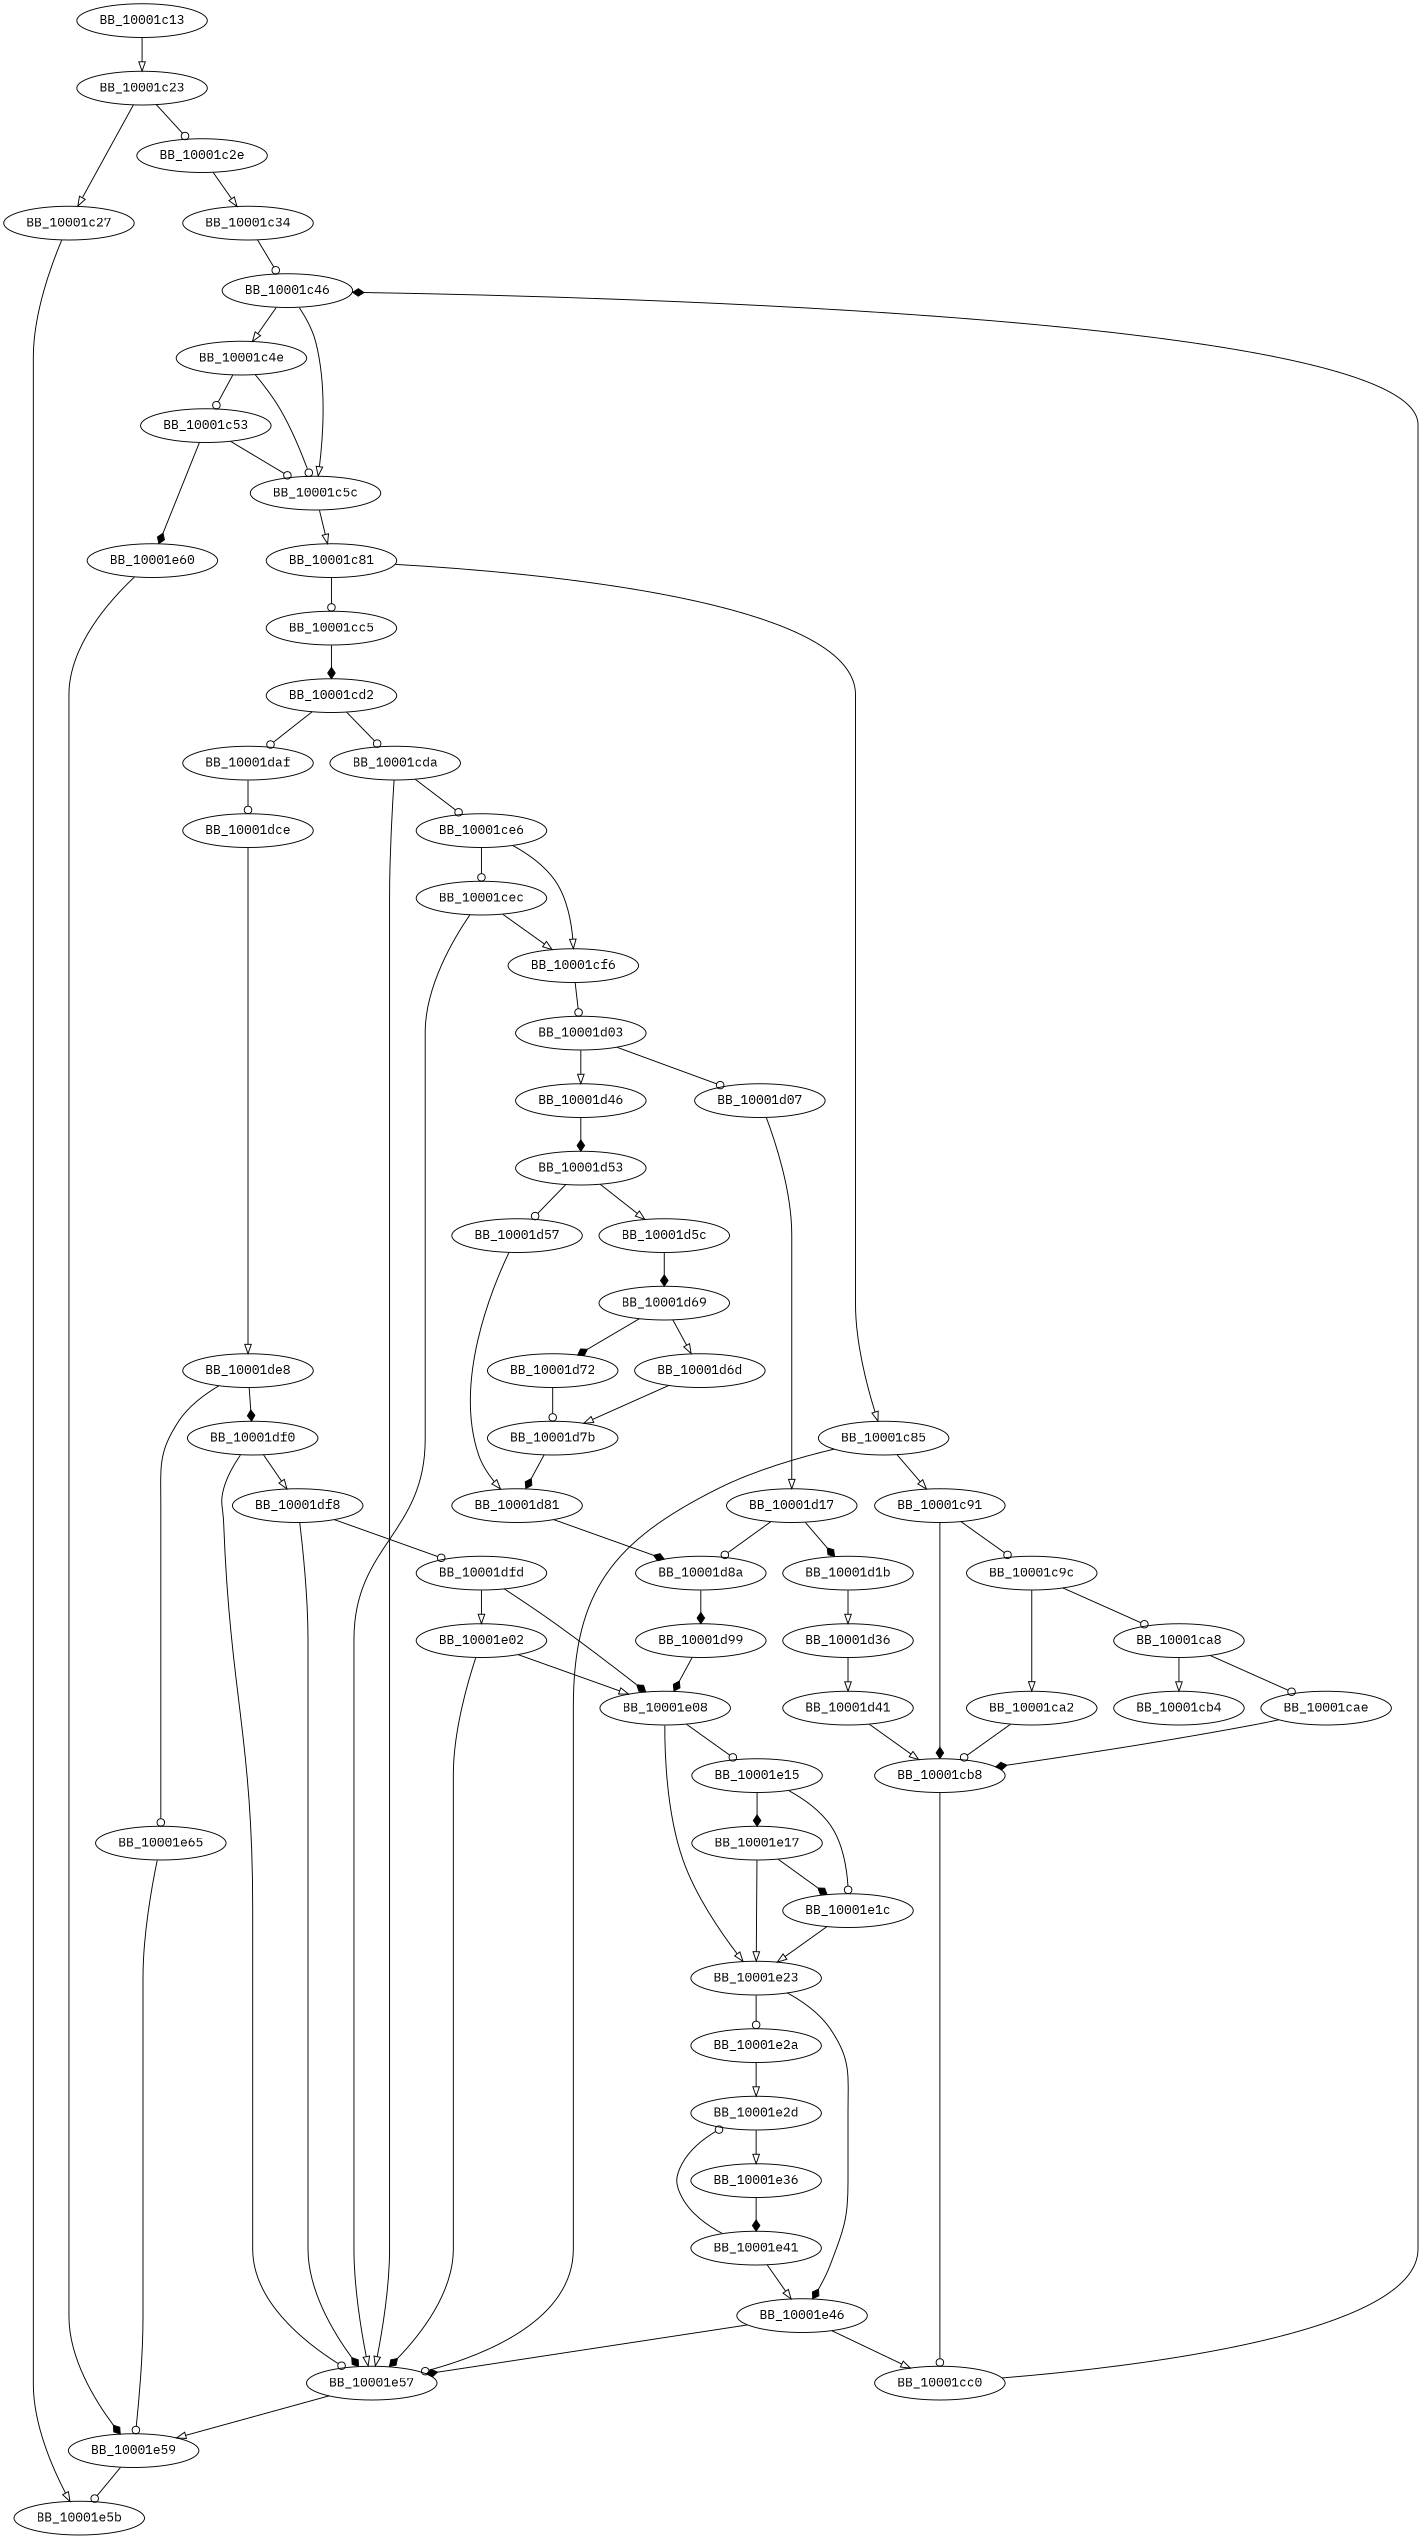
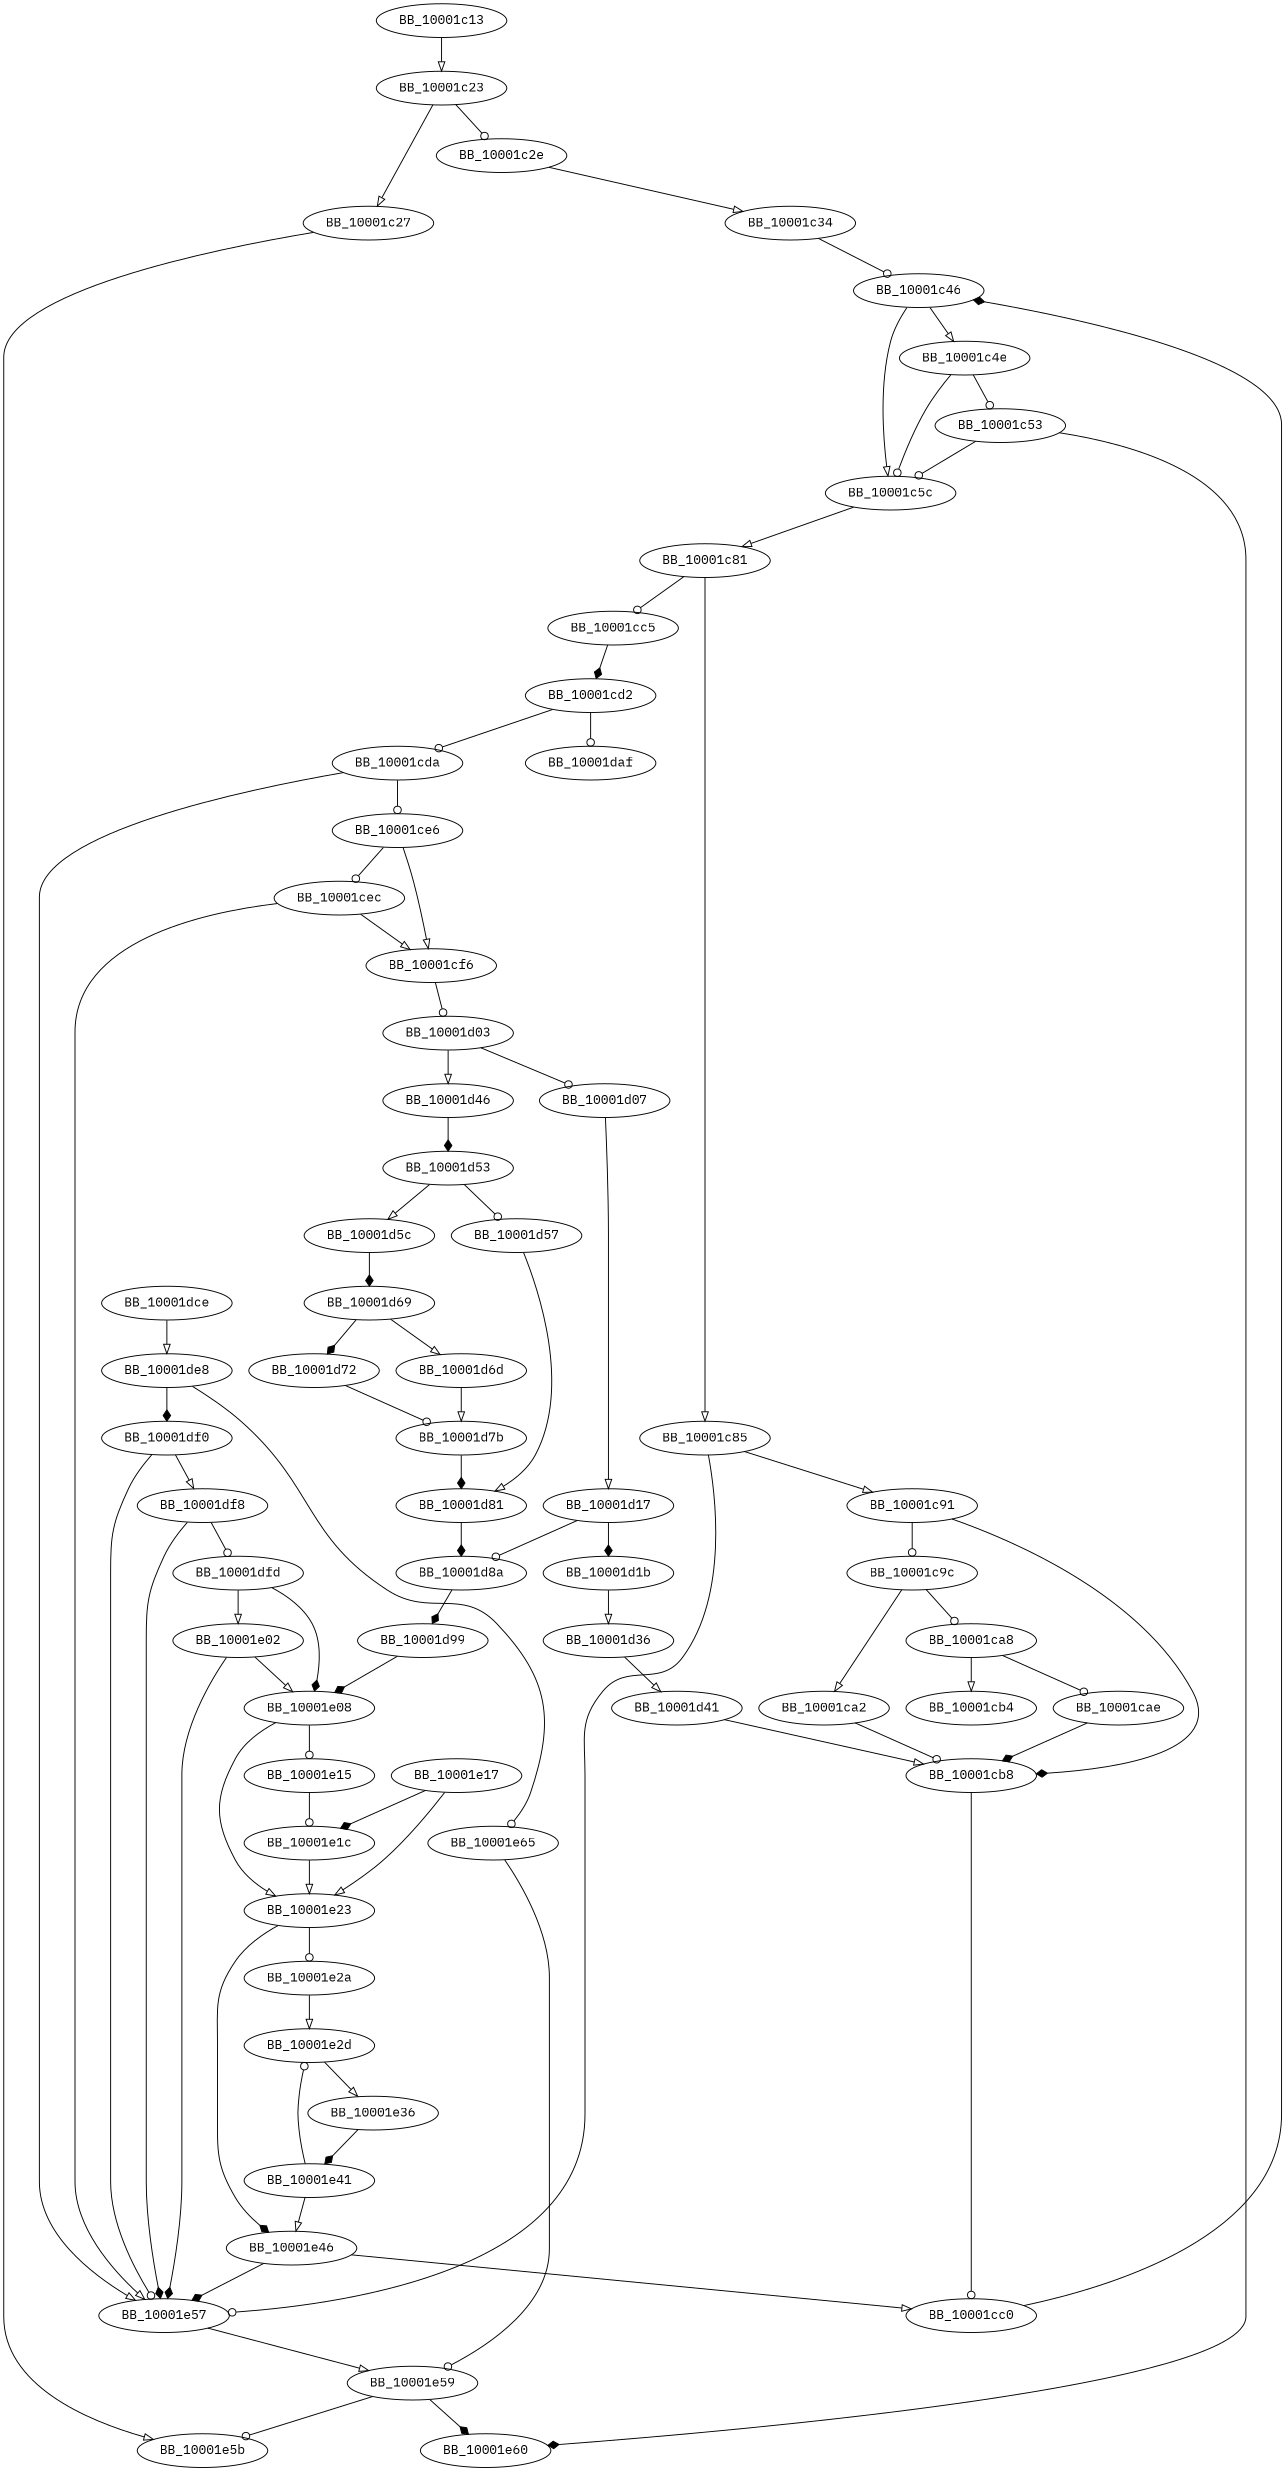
edge "BB_10001daf" -> "BB_10001dce": removed
edge "BB_10001e60" -> "BB_10001e59": reversed
edge "BB_10001e15" -> "BB_10001e17": removed
